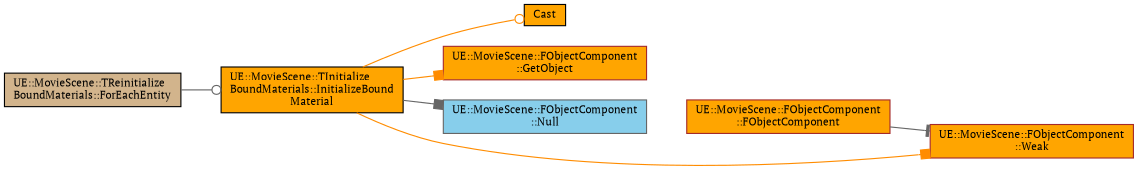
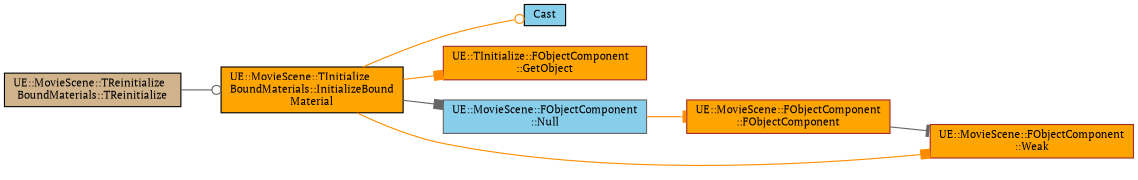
node "Cast": fillcolor orange -> skyblue
node "UE::MovieScene::FObjectComponent ::GetObject": label "UE::MovieScene::FObjectComponent ::GetObject" -> "UE::TInitialize::FObjectComponent ::GetObject"
node "UE::MovieScene::TReinitialize BoundMaterials::ForEachEntity": label "UE::MovieScene::TReinitialize BoundMaterials::ForEachEntity" -> "UE::MovieScene::TReinitialize BoundMaterials::TReinitialize"
edge "UE::MovieScene::FObjectComponent ::Null" -> "UE::MovieScene::FObjectComponent ::FObjectComponent": added
